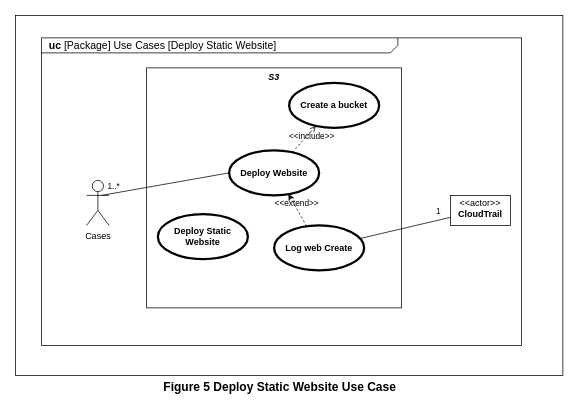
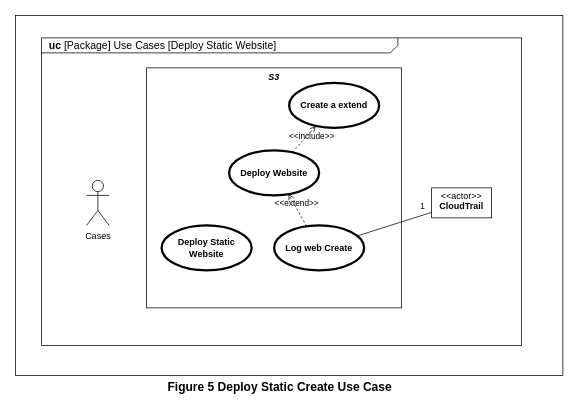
node "Create a bucket": label "Create a bucket" -> "Create a extend"
edge "Deploy Website" -- "Cases": removed, label "1..*"
edge "Log web Create" -> "Deploy Website": arrowhead classic -> open
node "<<actor>> CloudTrail": moved (480, 210) -> (462, 203)
node "Deploy Static Website": moved (203, 237) -> (207, 248)
node "Figure 5 Deploy Static Website Use Case": label "Figure 5 Deploy Static Website Use Case" -> "Figure 5 Deploy Static Create Use Case"
